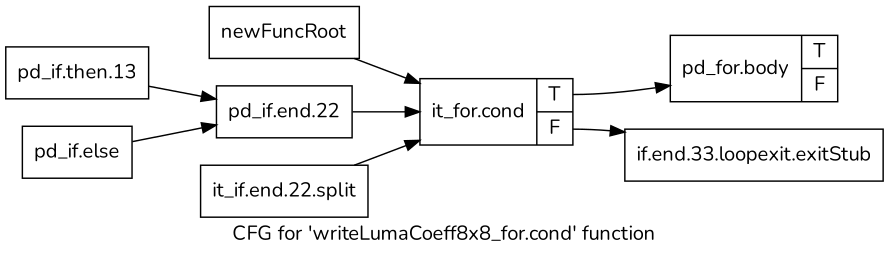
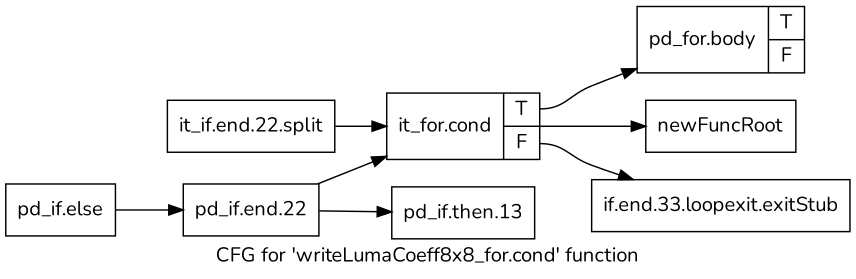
edge "newFuncRoot" -> "it_for.cond": reversed
edge "pd_if.then.13" -> "pd_if.end.22": reversed
